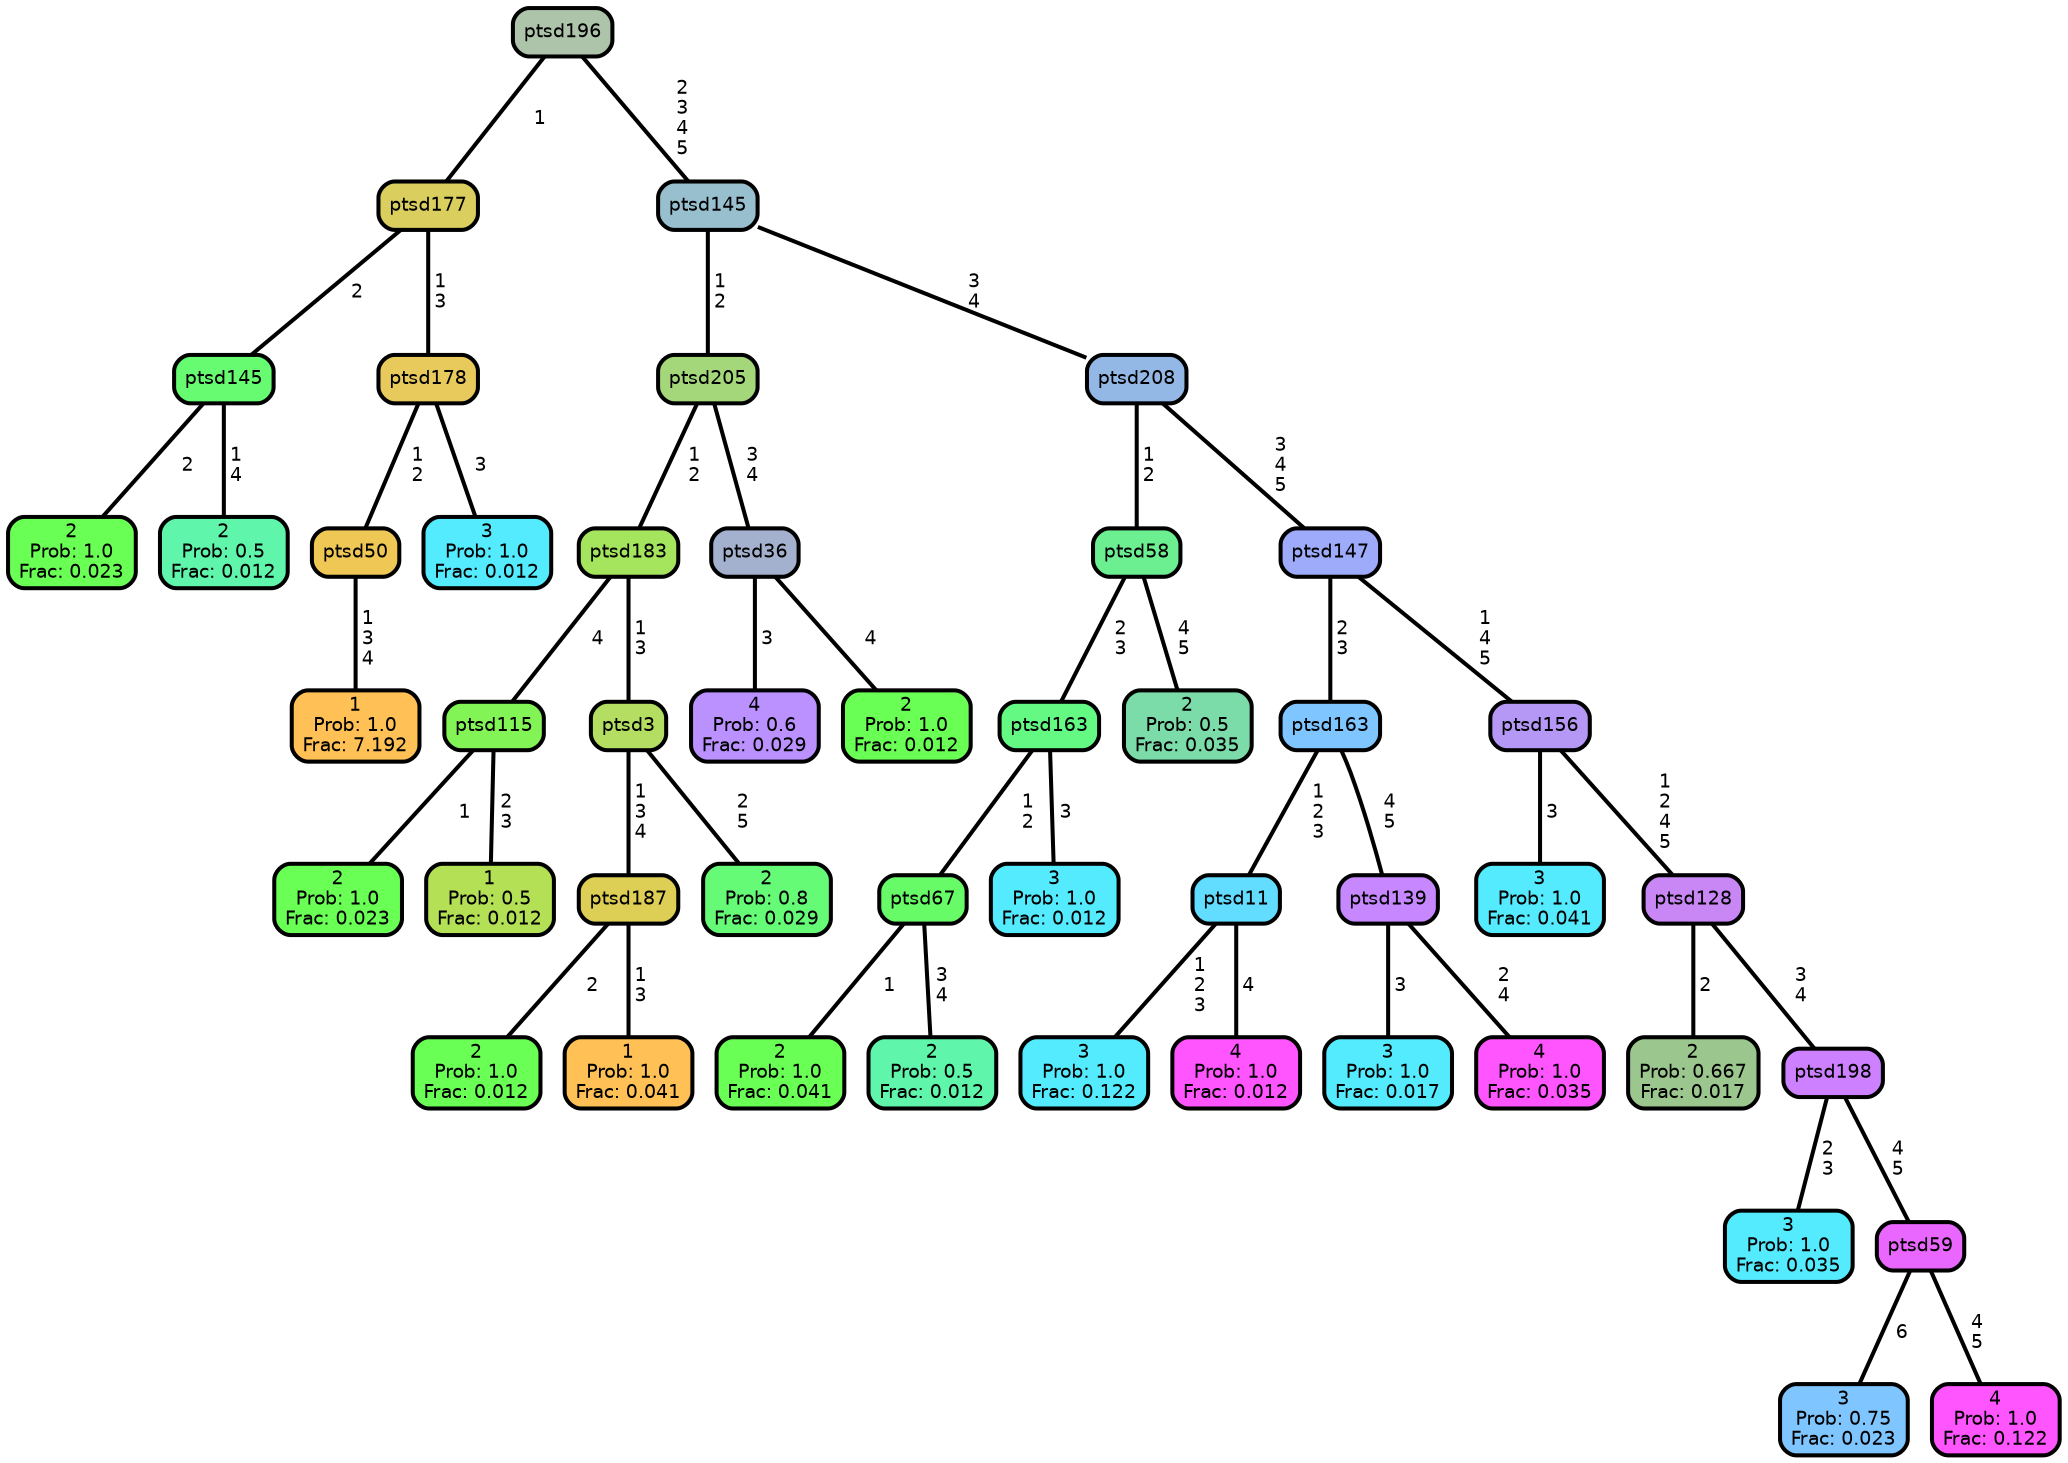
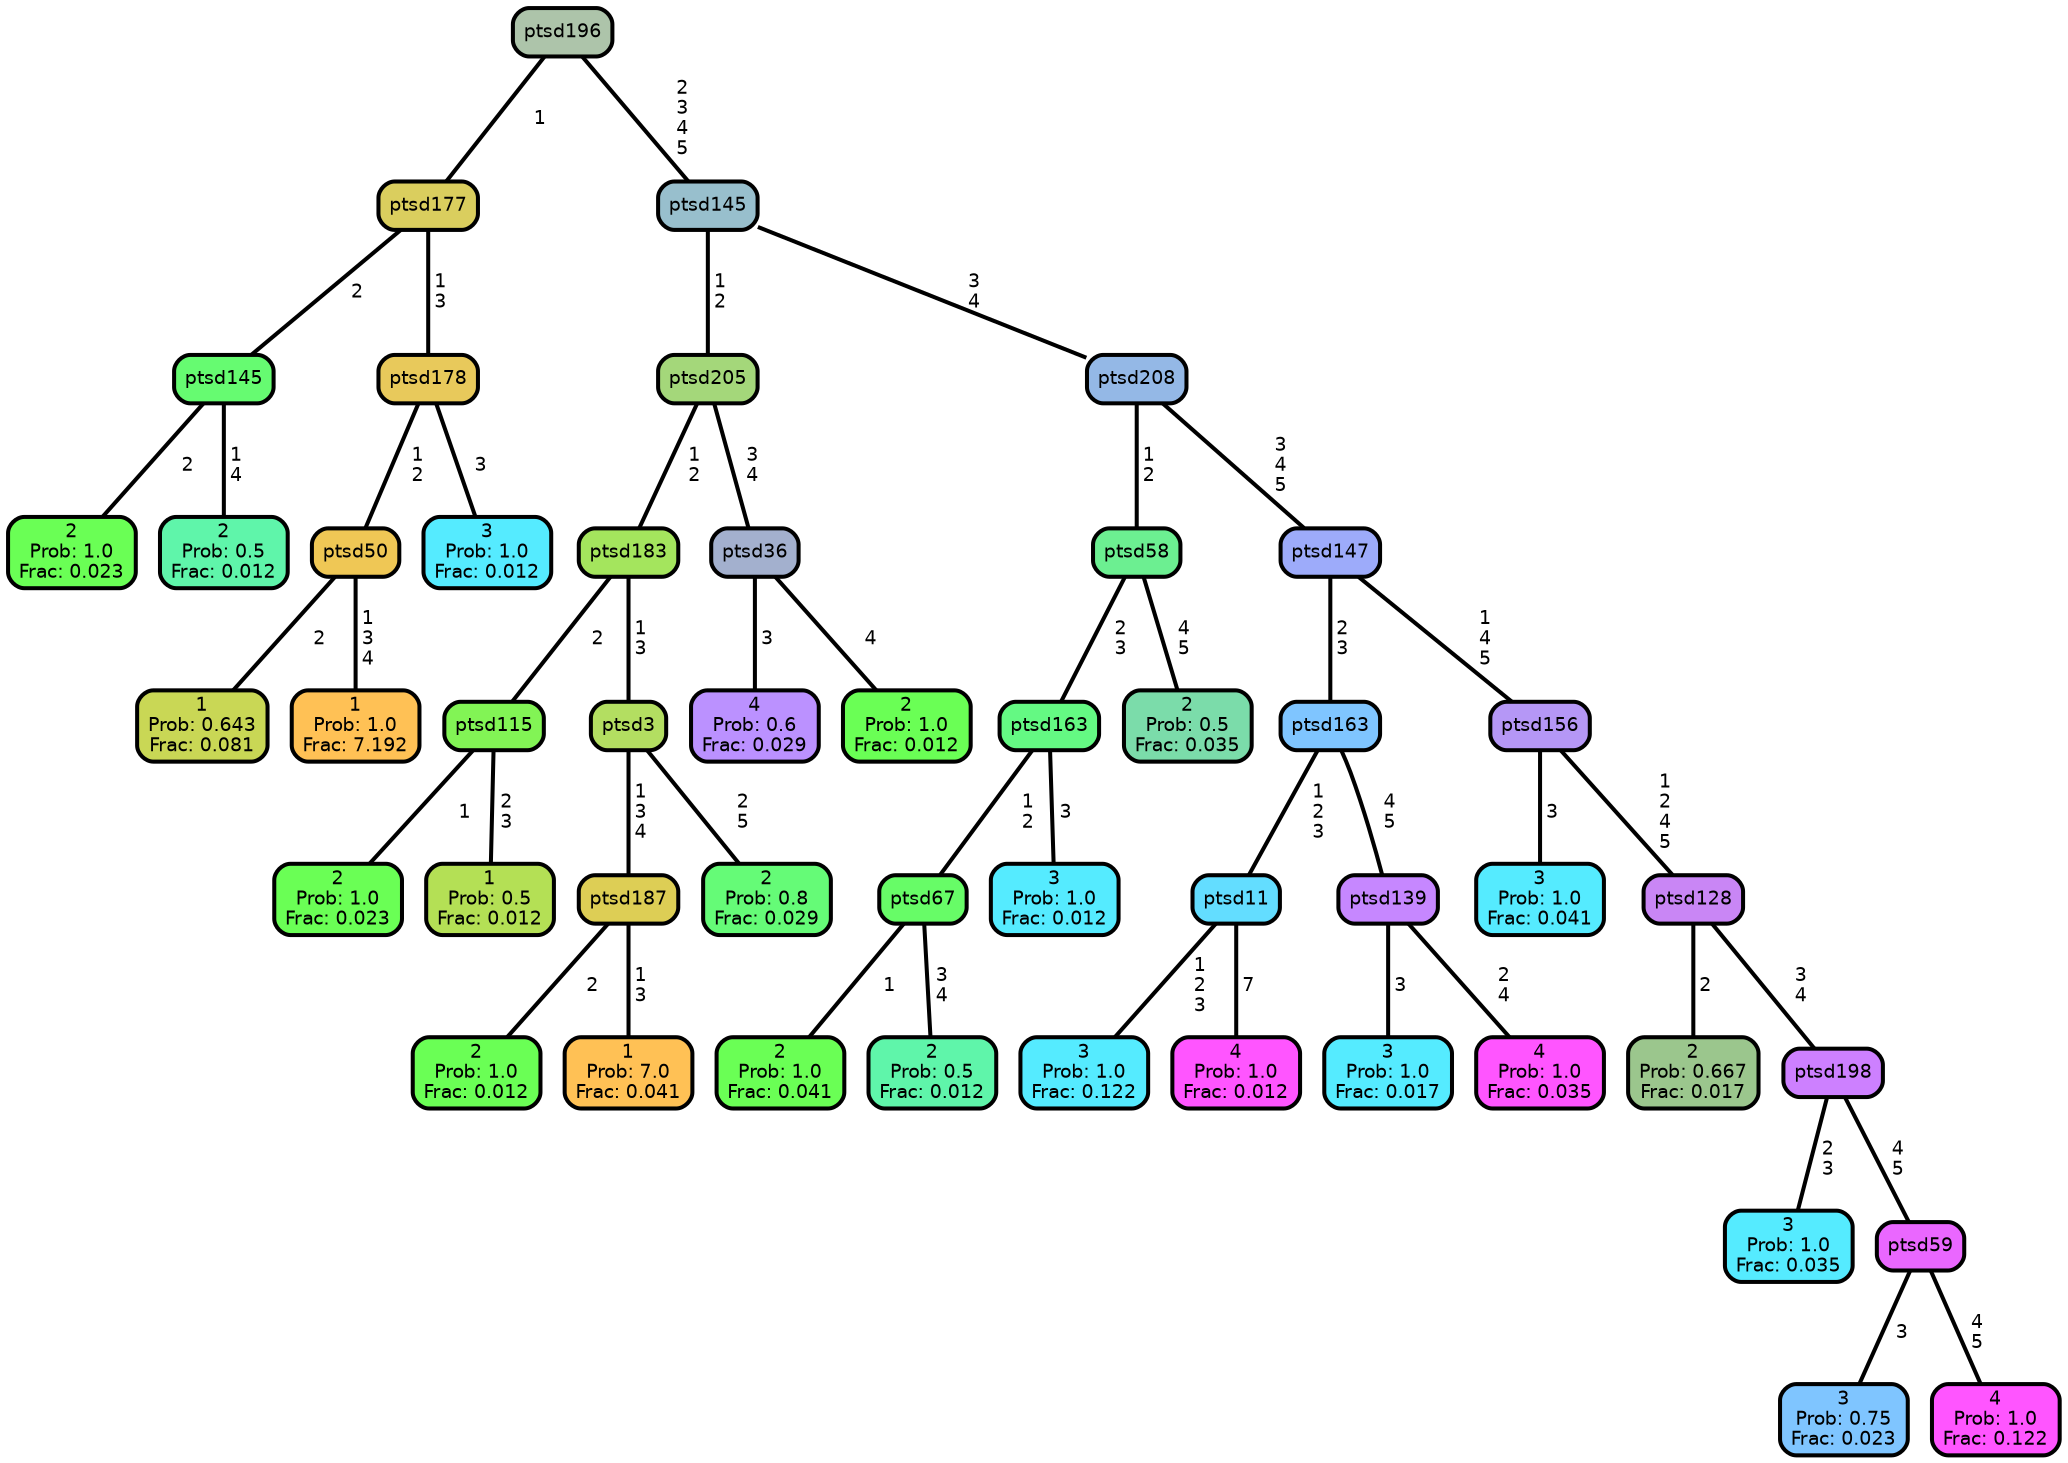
edge "ptsd183" -- "ptsd115": label " 4" -> " 2"
node "1 Prob: 0.643 Frac: 0.081": added
edge "ptsd11" -- "4 Prob: 1.0 Frac: 0.012": label " 4" -> " 7"
node "1 Prob: 1.0 Frac: 0.041": label "1 Prob: 1.0 Frac: 0.041" -> "1 Prob: 7.0 Frac: 0.041"
edge "ptsd59" -- "3 Prob: 0.75 Frac: 0.023": label " 6" -> " 3"
